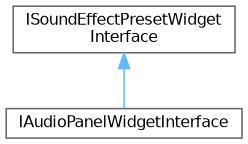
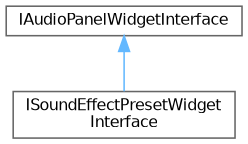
edge "IAudioPanelWidgetInterface" -> "ISoundEffectPresetWidget Interface": reversed
